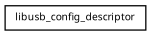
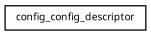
node "libusb_config_descriptor": label "libusb_config_descriptor" -> "config_config_descriptor"
